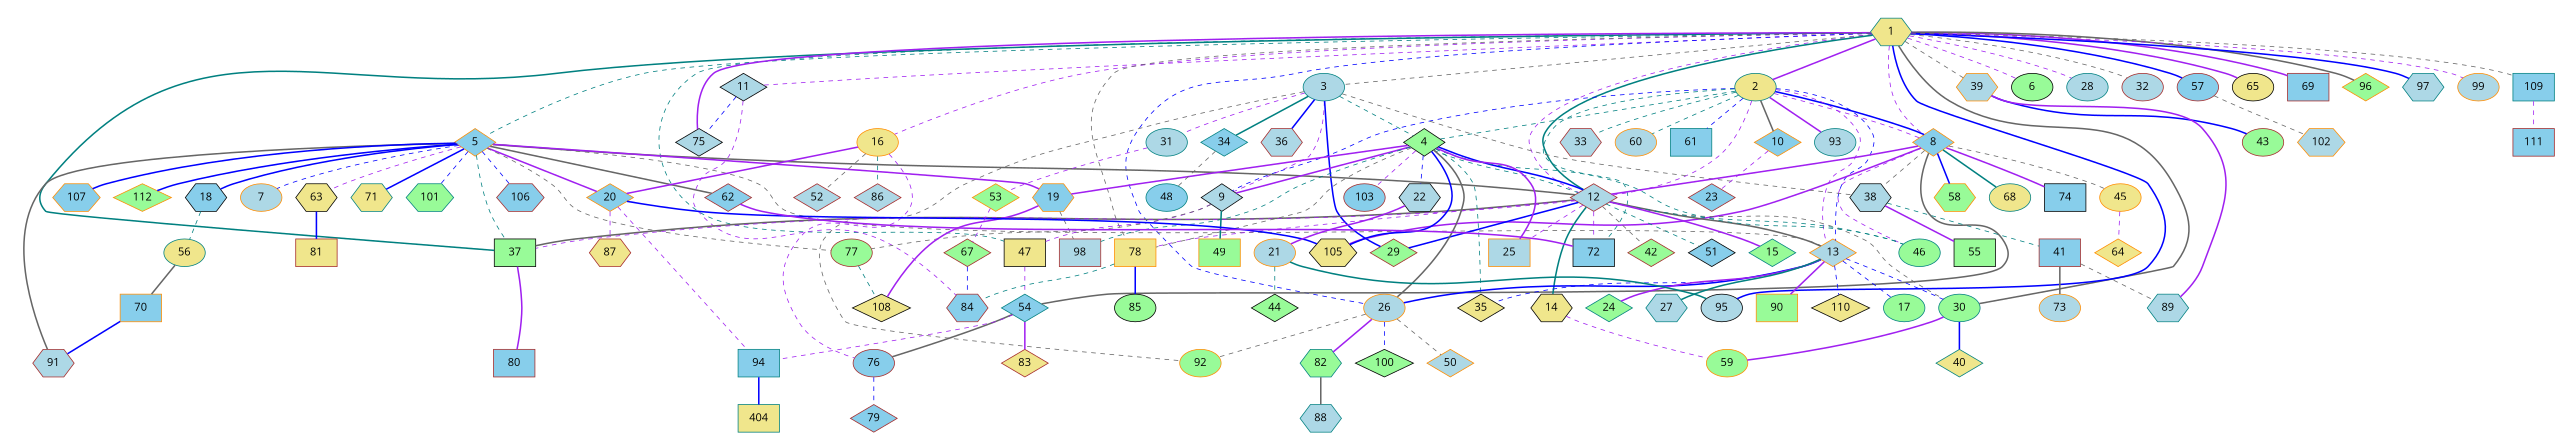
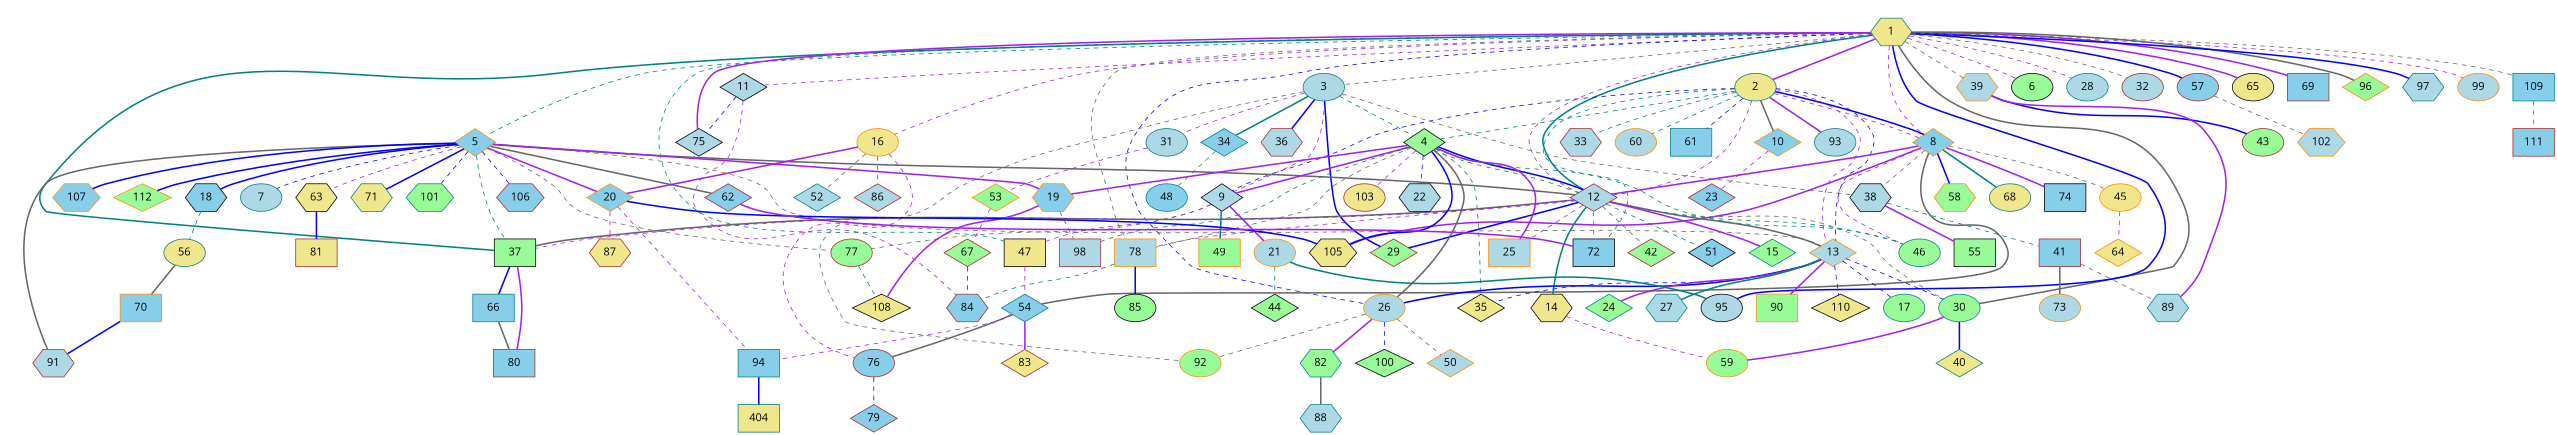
node "7": color darkorange -> teal
node "52": color brown -> teal
node "103": fillcolor skyblue -> khaki
edge "22" -- "21": now "9" -- "21"
node "78": fillcolor khaki -> lightblue
node "66": added
